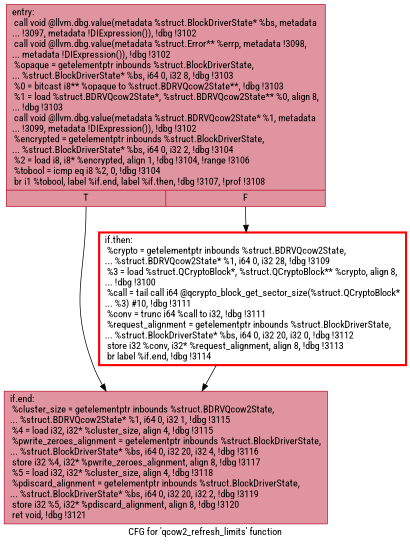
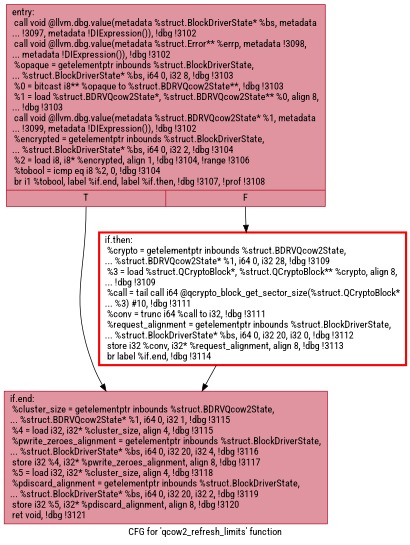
node "if.then:": text "... !dbg !3100" -> "... !dbg !3109"
